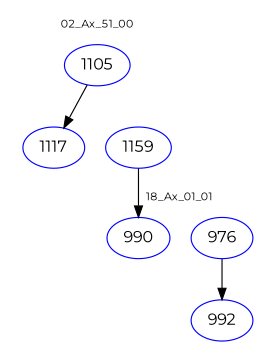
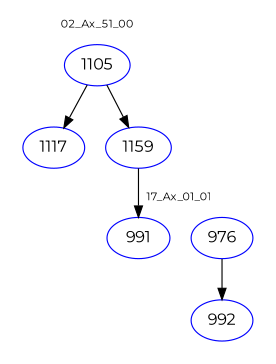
edge "1105" -> "1159": added
cluster "18_Ax_01_01": label "18_Ax_01_01" -> "17_Ax_01_01"
node "990": label "990" -> "991"
